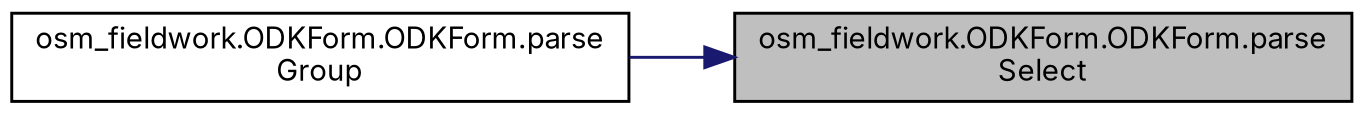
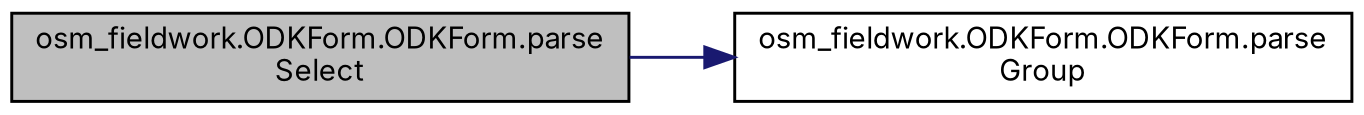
edge "osm_fieldwork.ODKForm.ODKForm.parse Group" -> "osm_fieldwork.ODKForm.ODKForm.parse Select": reversed
